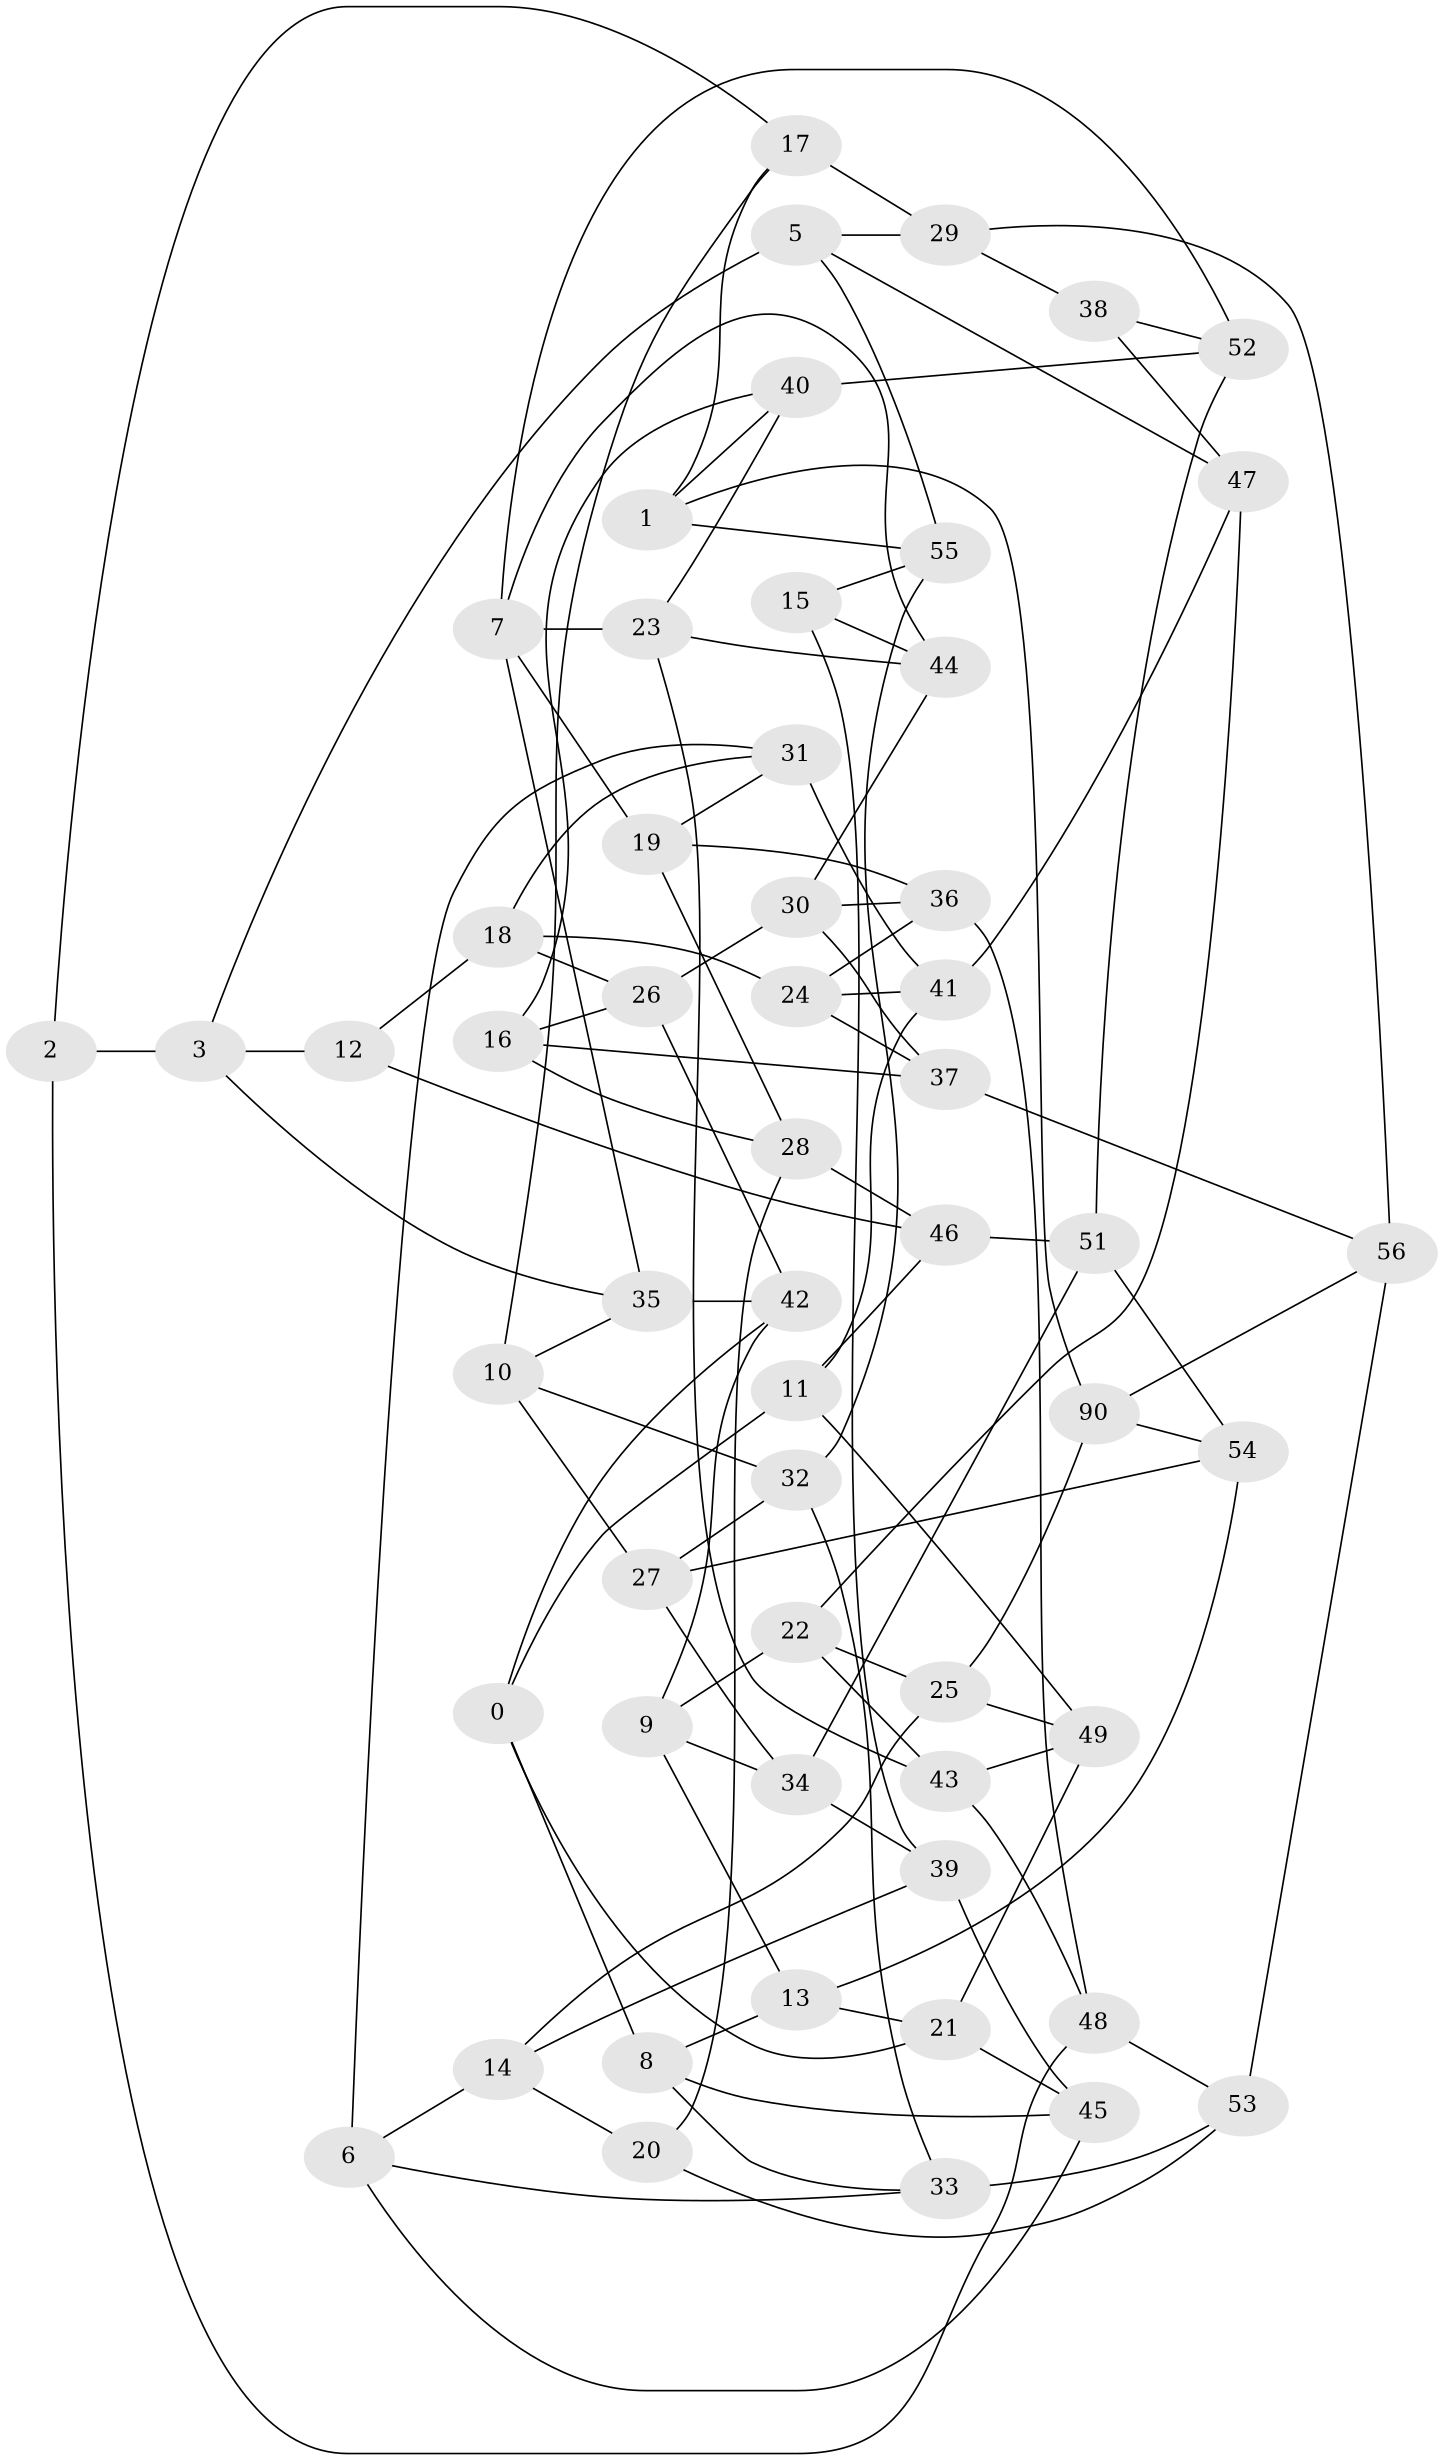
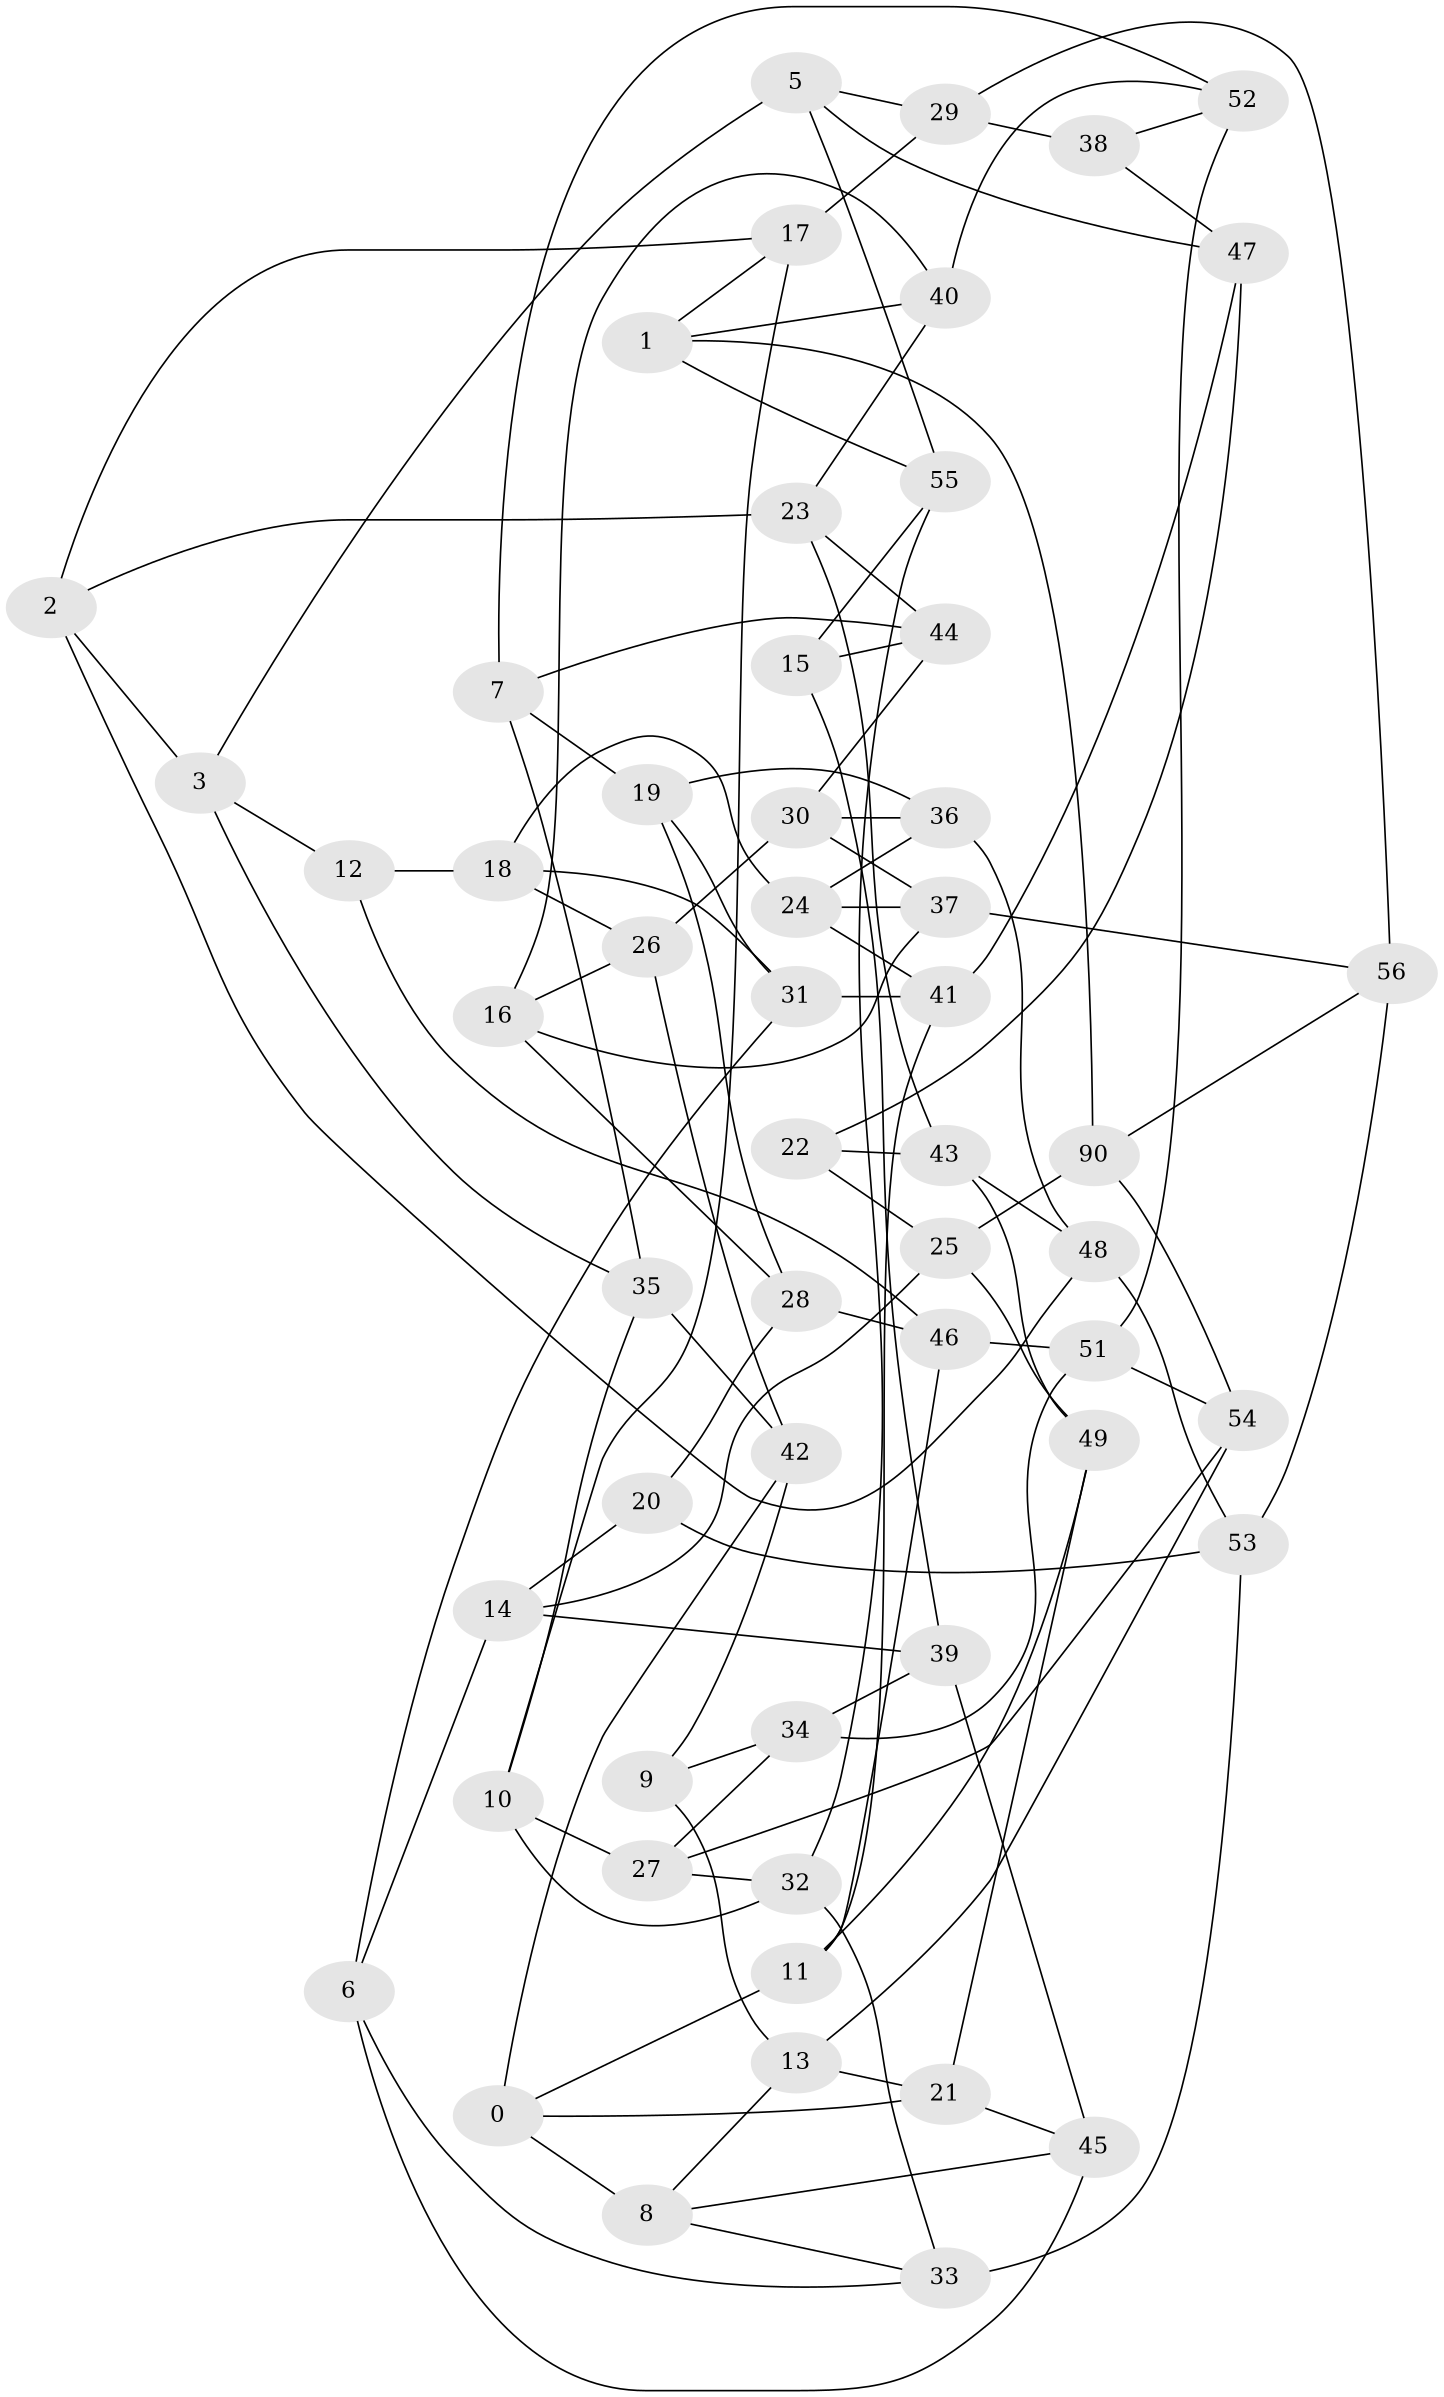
edge "7" -- "23": now "2" -- "23"
edge "22" -- "9": removed
